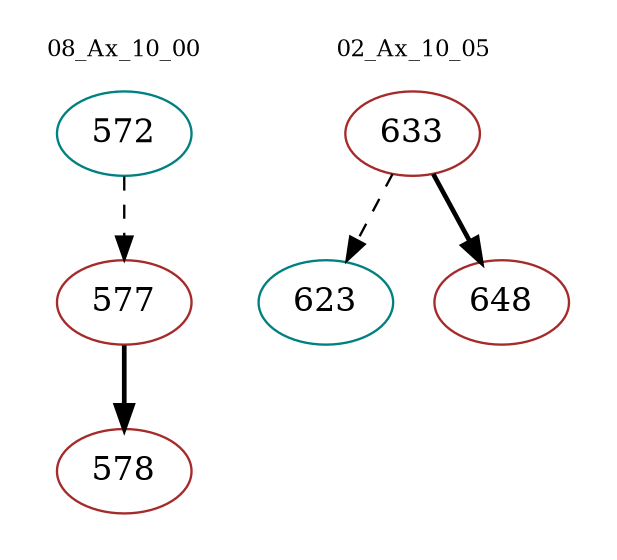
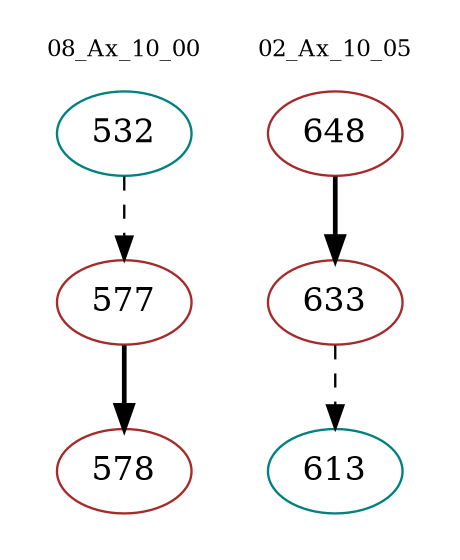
node "572": label "572" -> "532"
edge "633" -> "648": reversed
node "623": label "623" -> "613"
